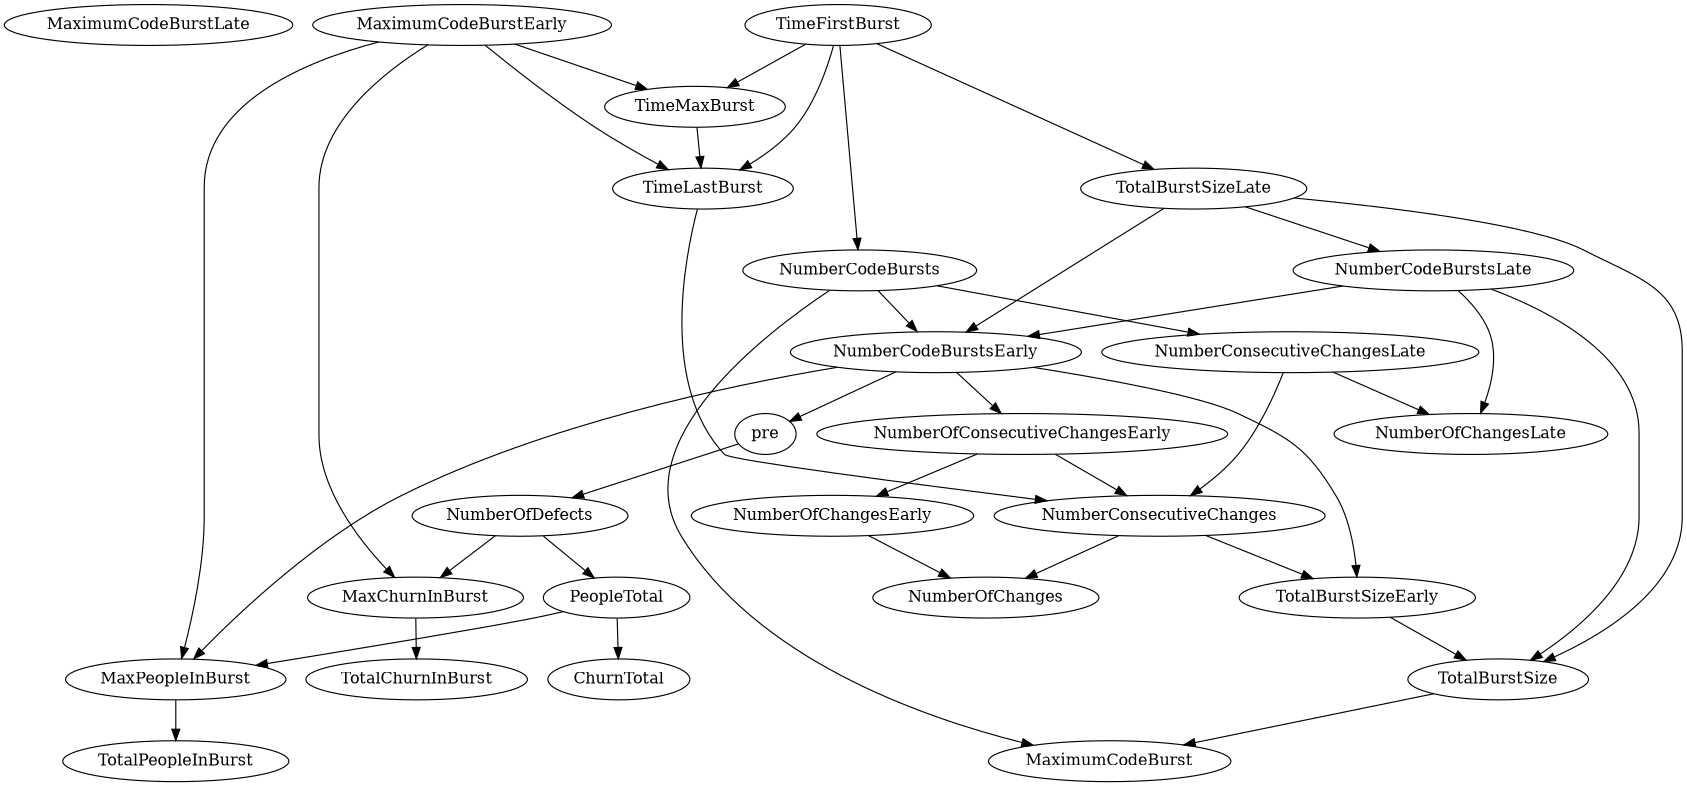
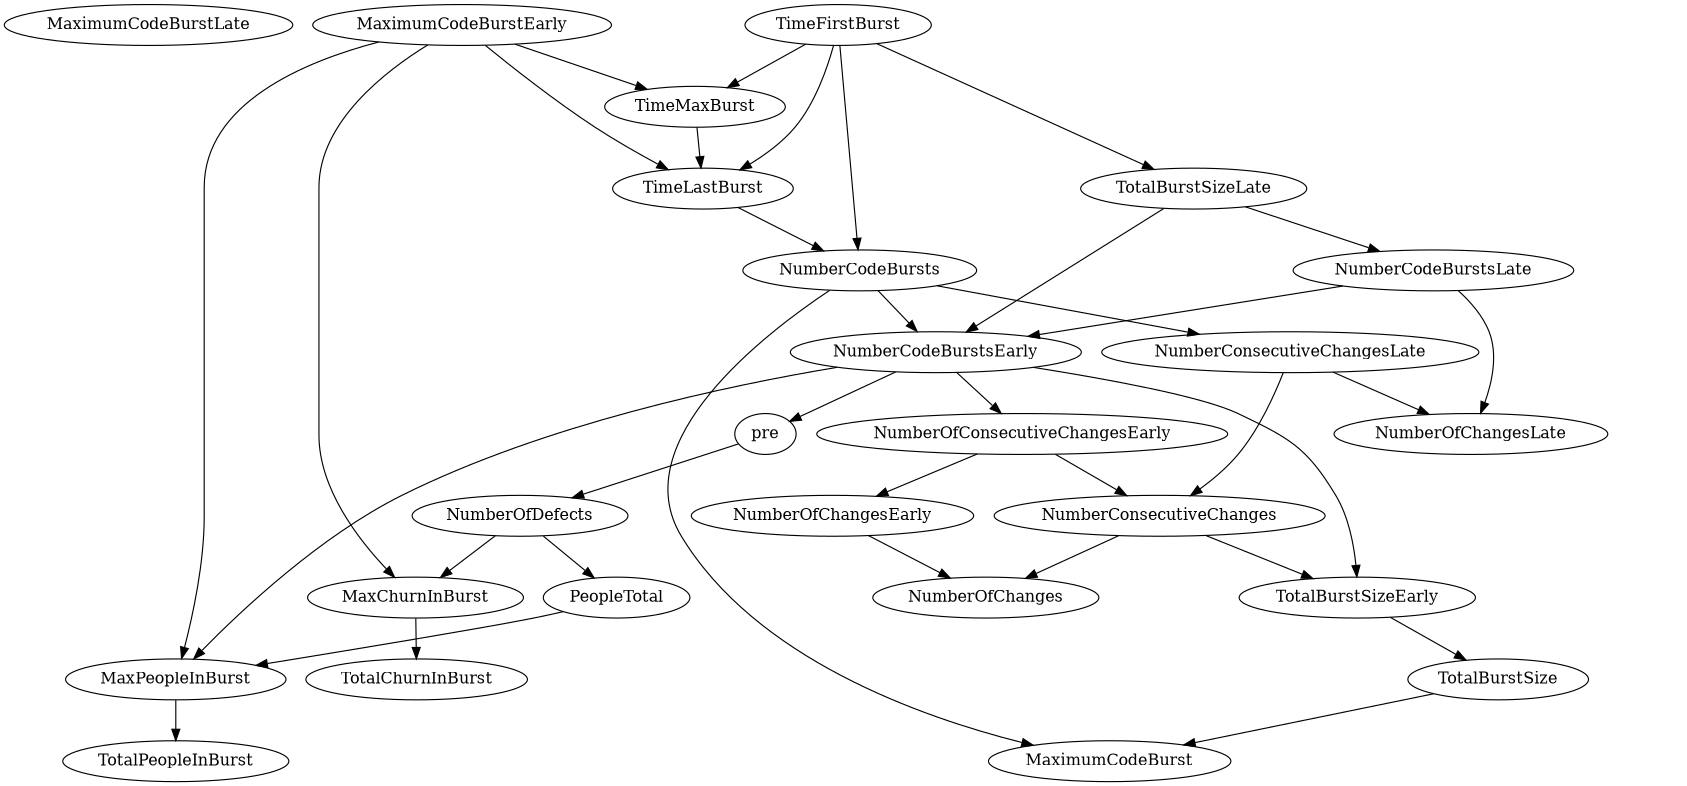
edge "TotalBurstSizeLate" -> "TotalBurstSize": removed
edge "NumberCodeBurstsLate" -> "TotalBurstSize": removed
edge "TimeLastBurst" -> "NumberConsecutiveChanges": now "TimeLastBurst" -> "NumberCodeBursts"
node "ChurnTotal": removed
